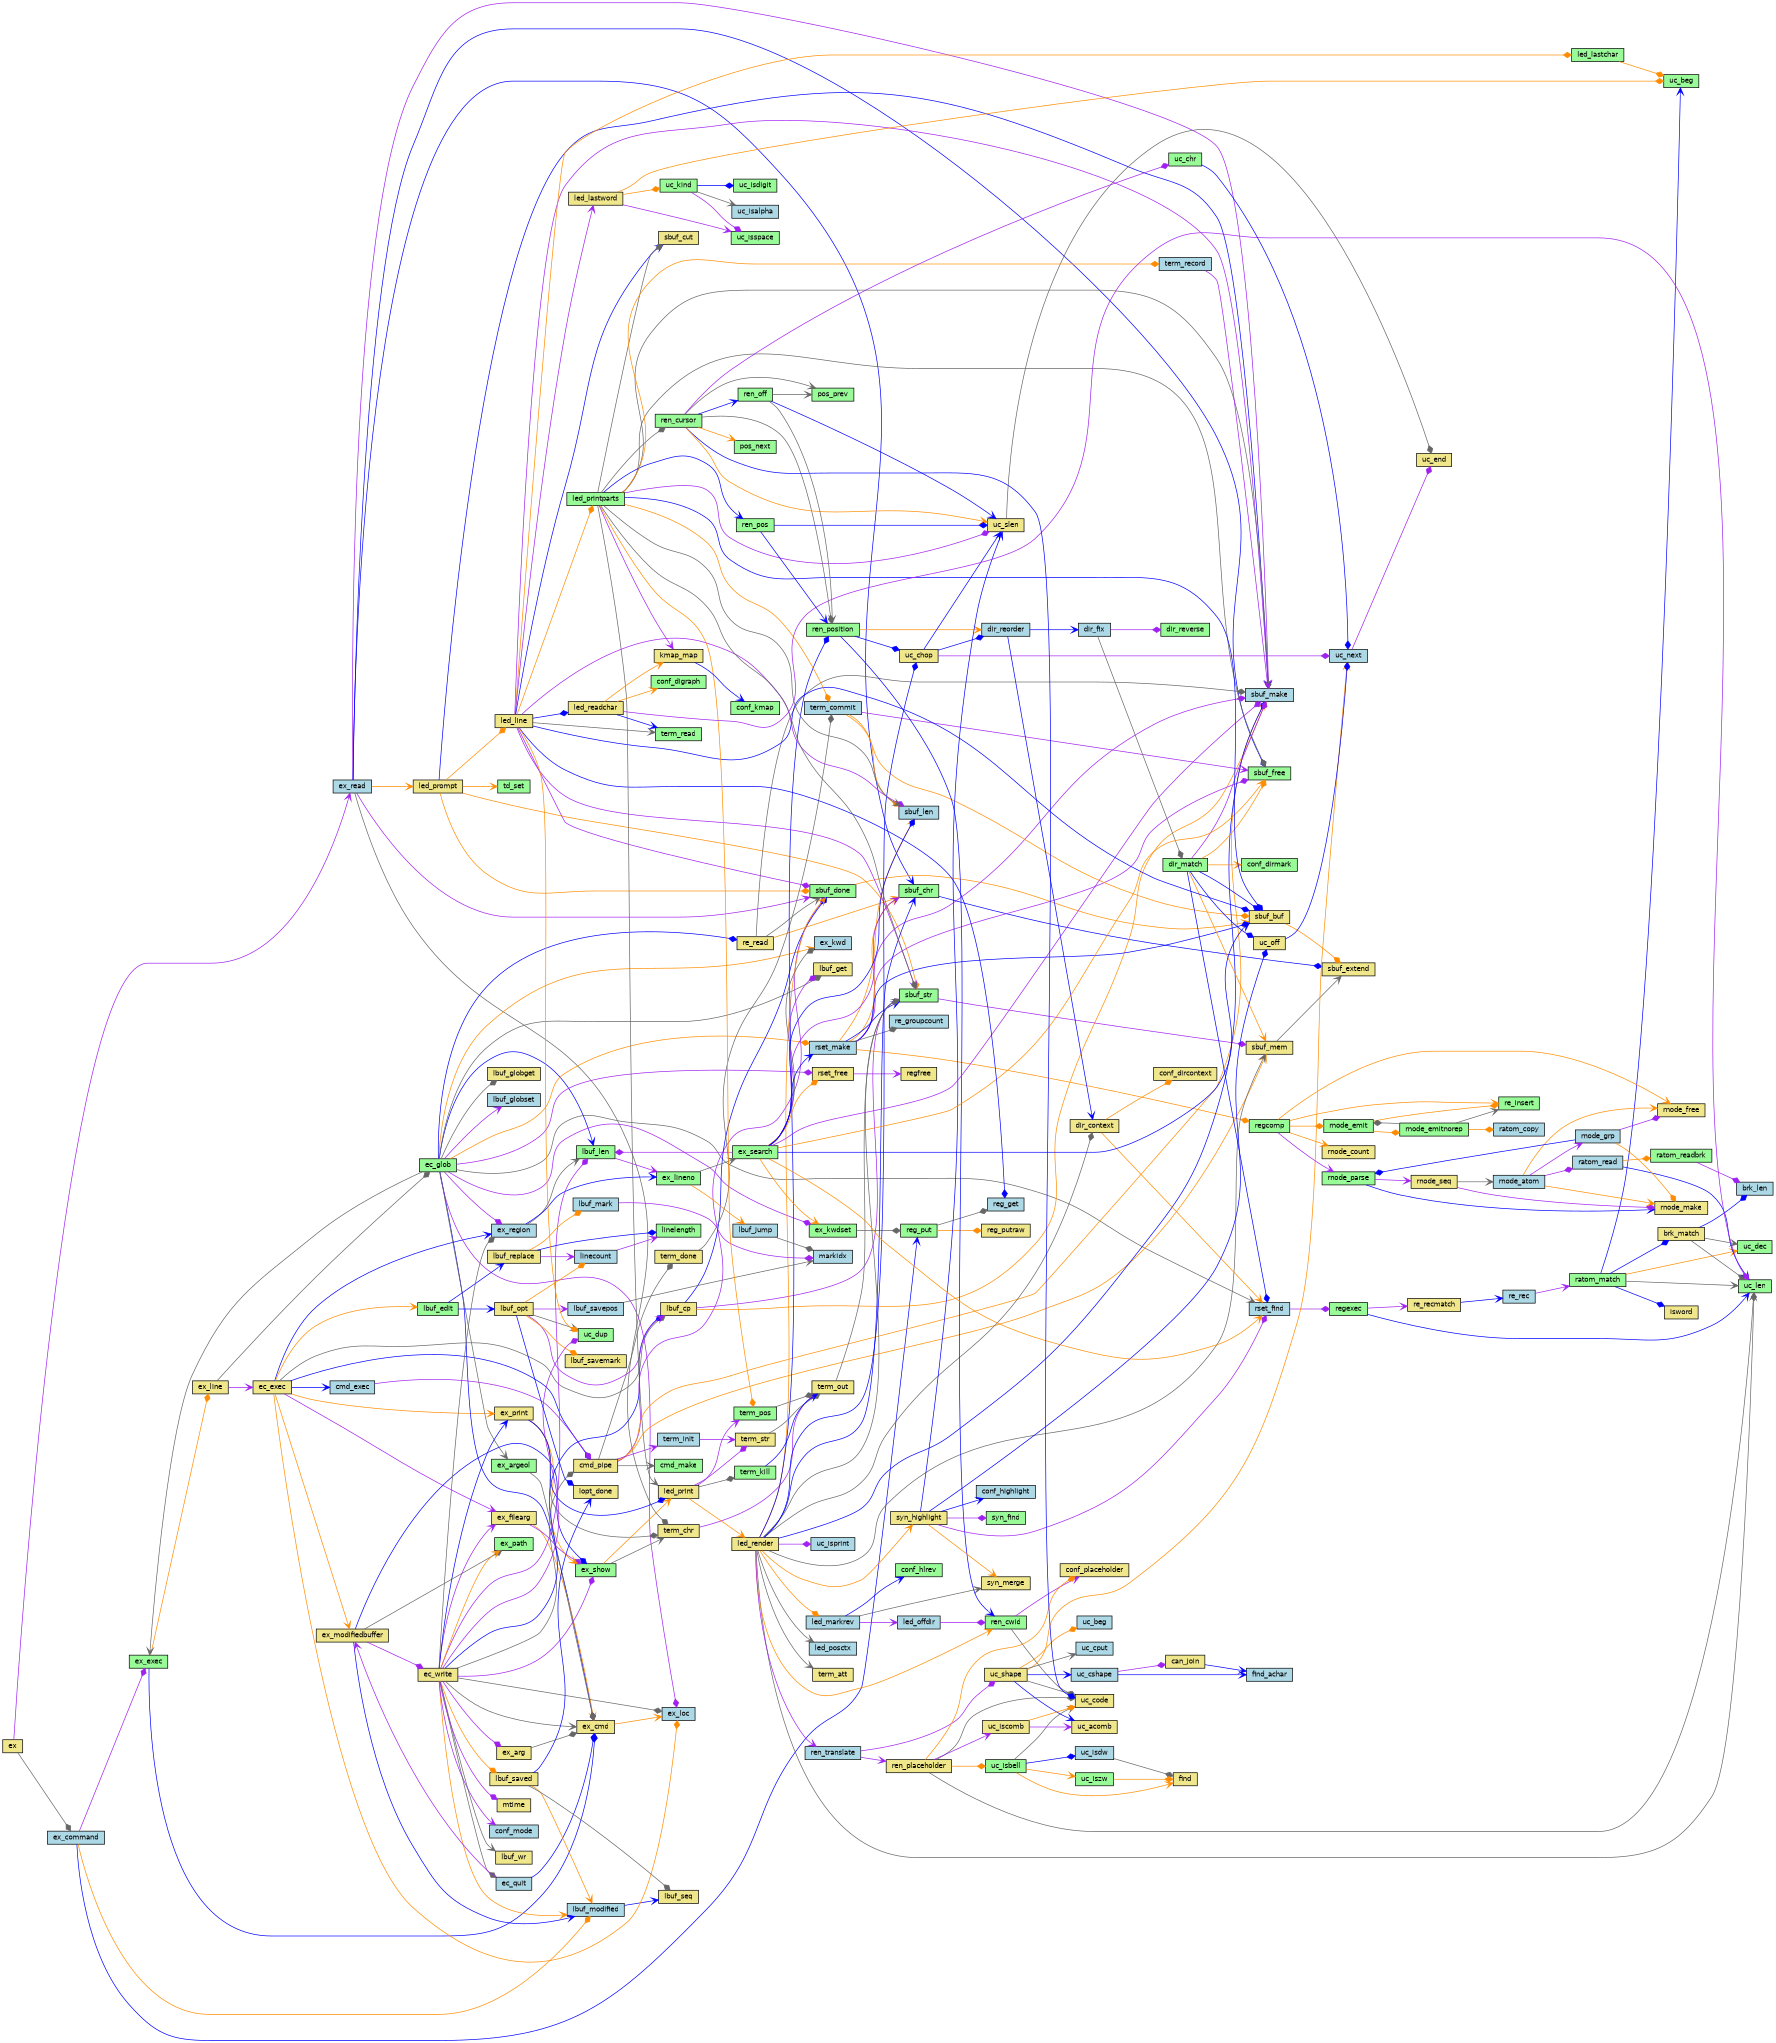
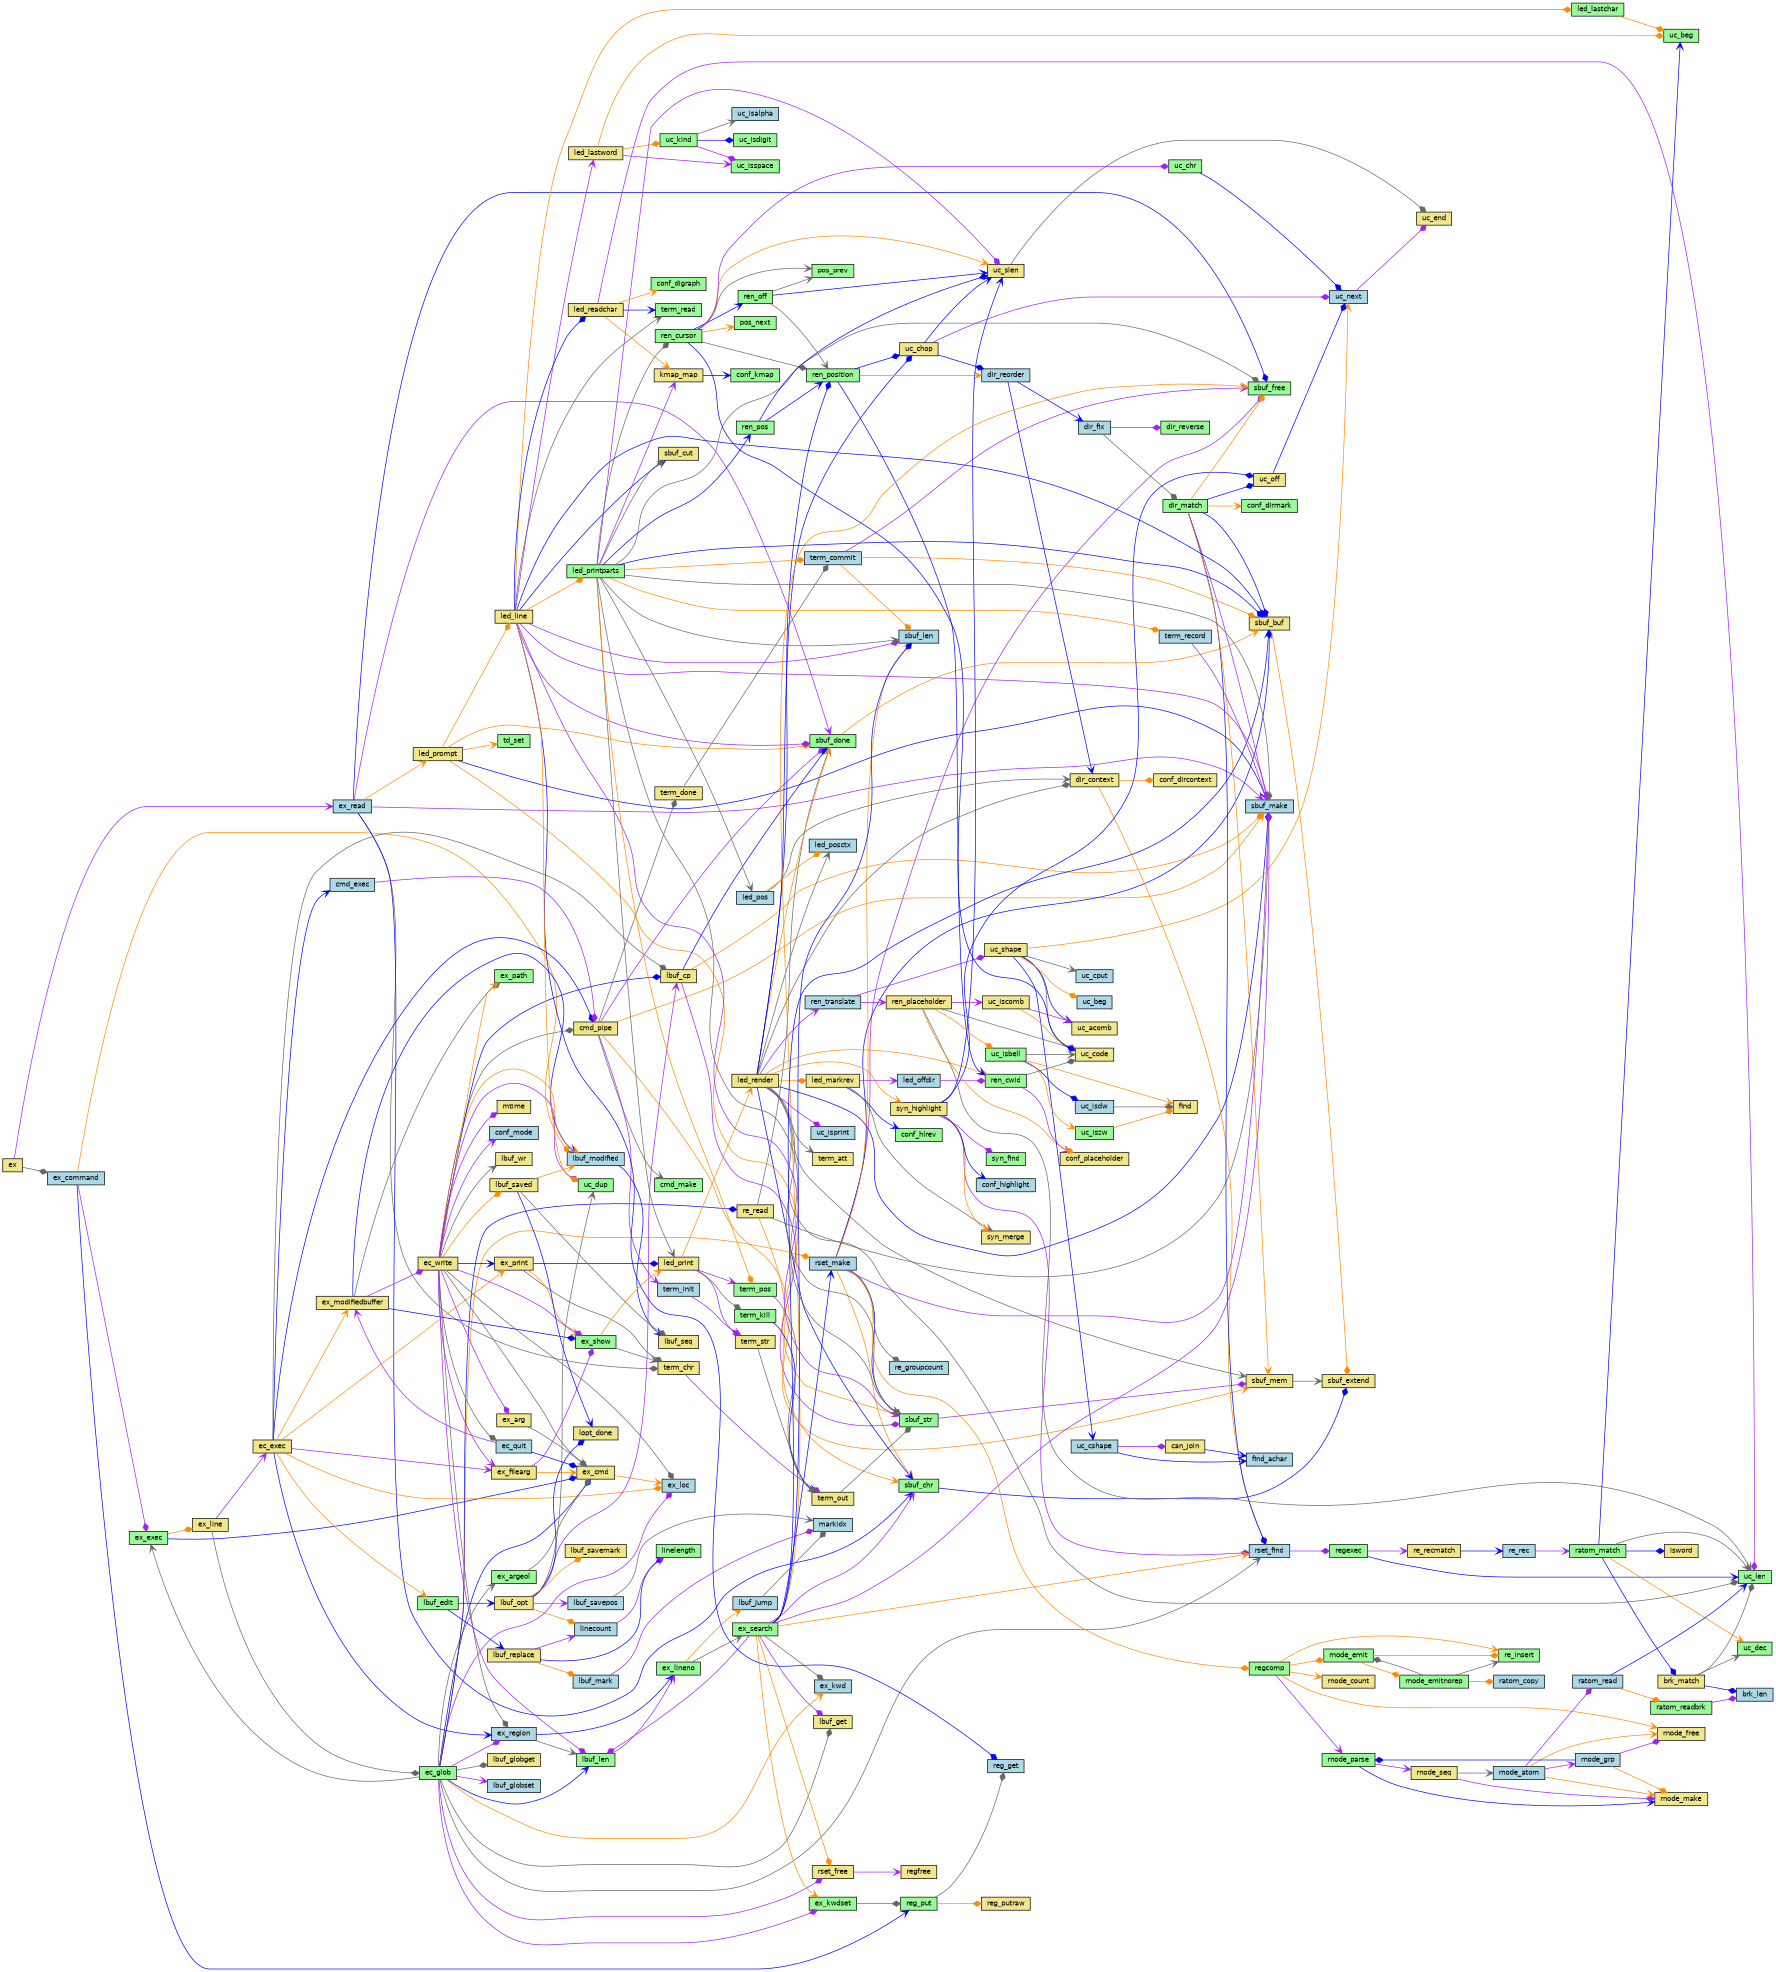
node "led_pos": added
node "led_markrev": fillcolor lightblue -> khaki
